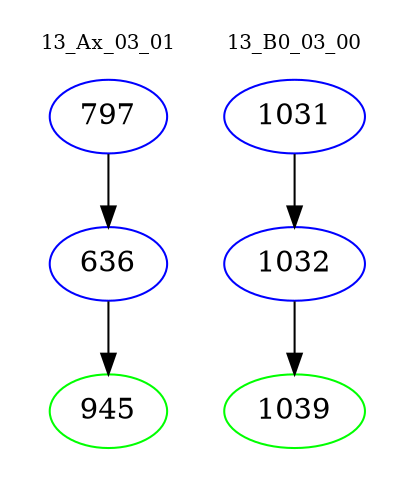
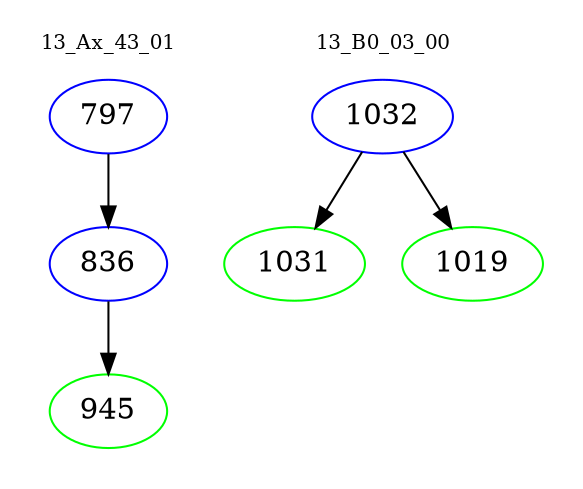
cluster "13_Ax_03_01": label "13_Ax_03_01" -> "13_Ax_43_01"
node "1031": color blue -> green
edge "1031" -> "1032": reversed
node "636": label "636" -> "836"
node "1039": label "1039" -> "1019"
